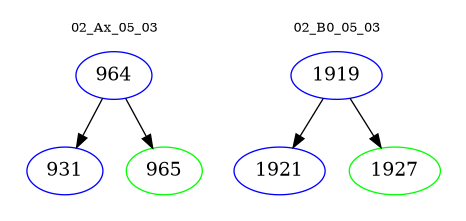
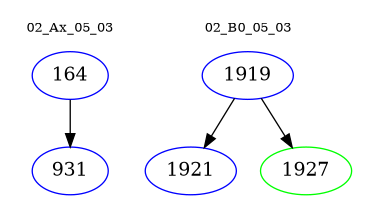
node "964": label "964" -> "164"
node "965": removed
